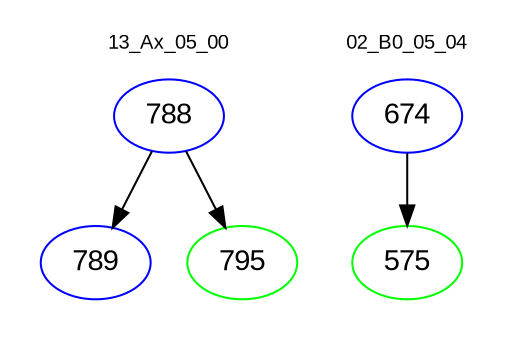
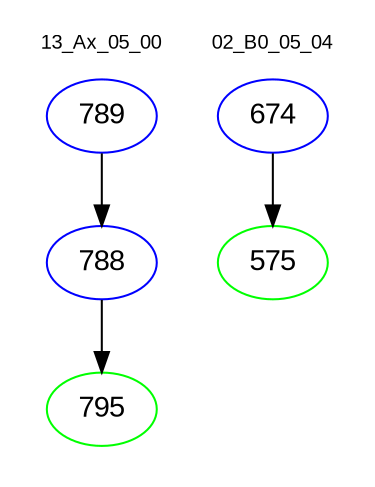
edge "788" -> "789": reversed
